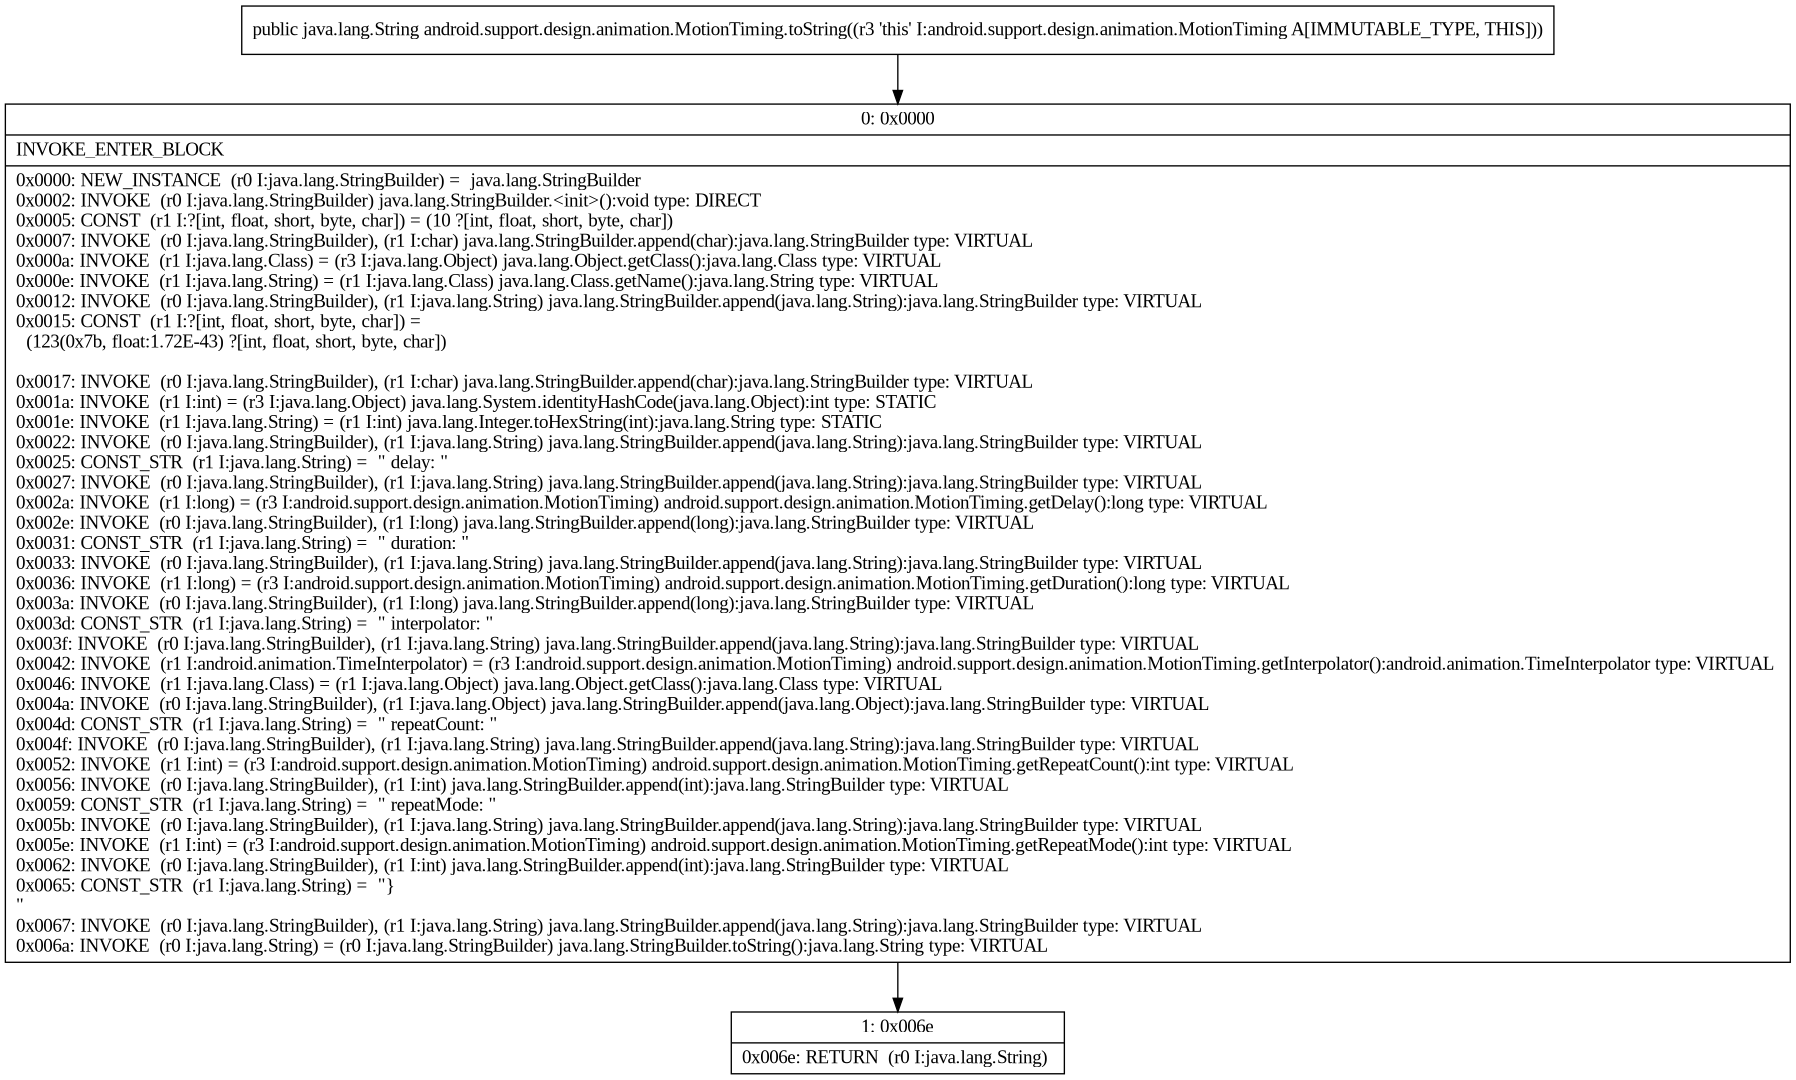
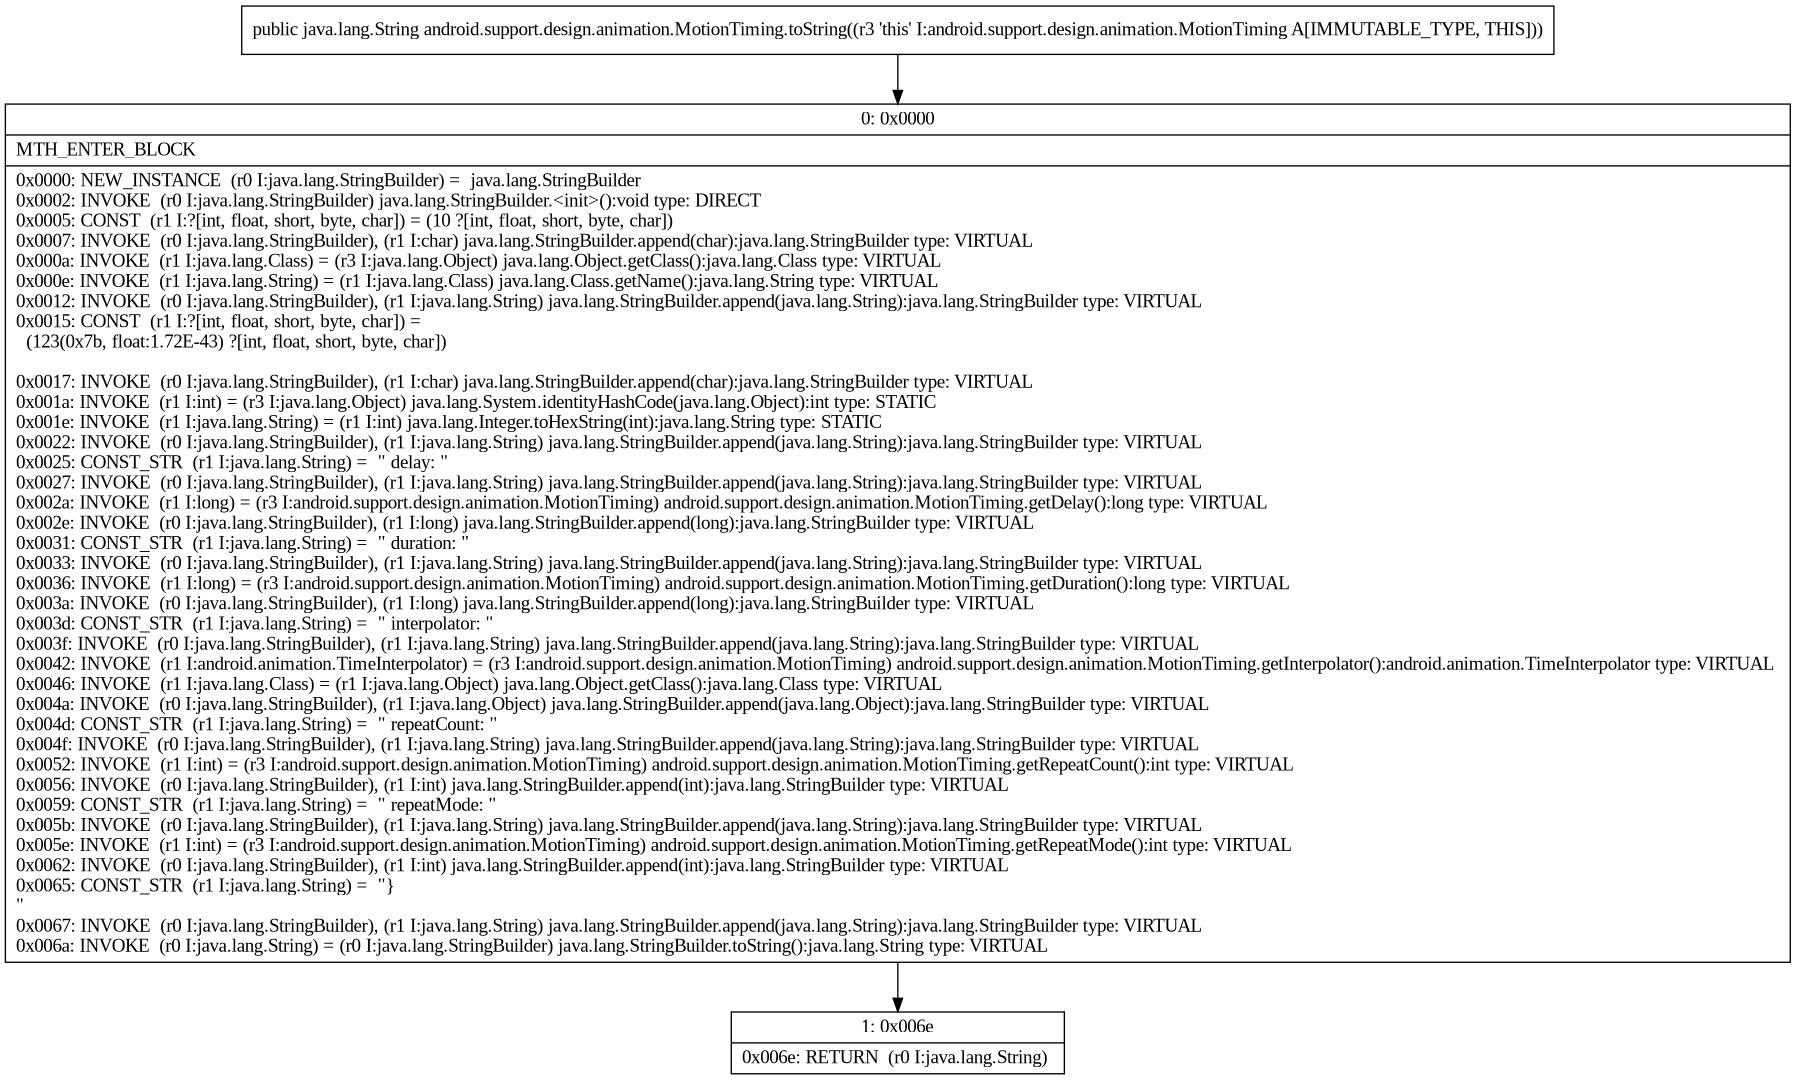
node "0: 0x0000": text "INVOKE_ENTER_BLOCK" -> "MTH_ENTER_BLOCK"
